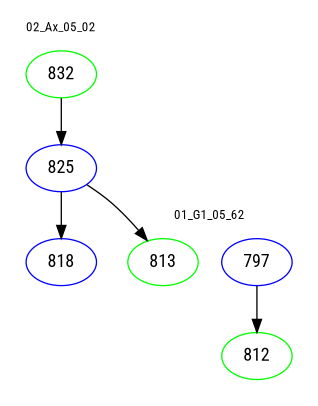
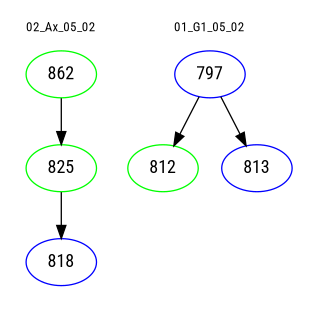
node "832": label "832" -> "862"
node "825": color blue -> green
edge "825" -> "813": now "797" -> "813"
cluster "01_G1_05_62": label "01_G1_05_62" -> "01_G1_05_02"
node "813": color green -> blue
